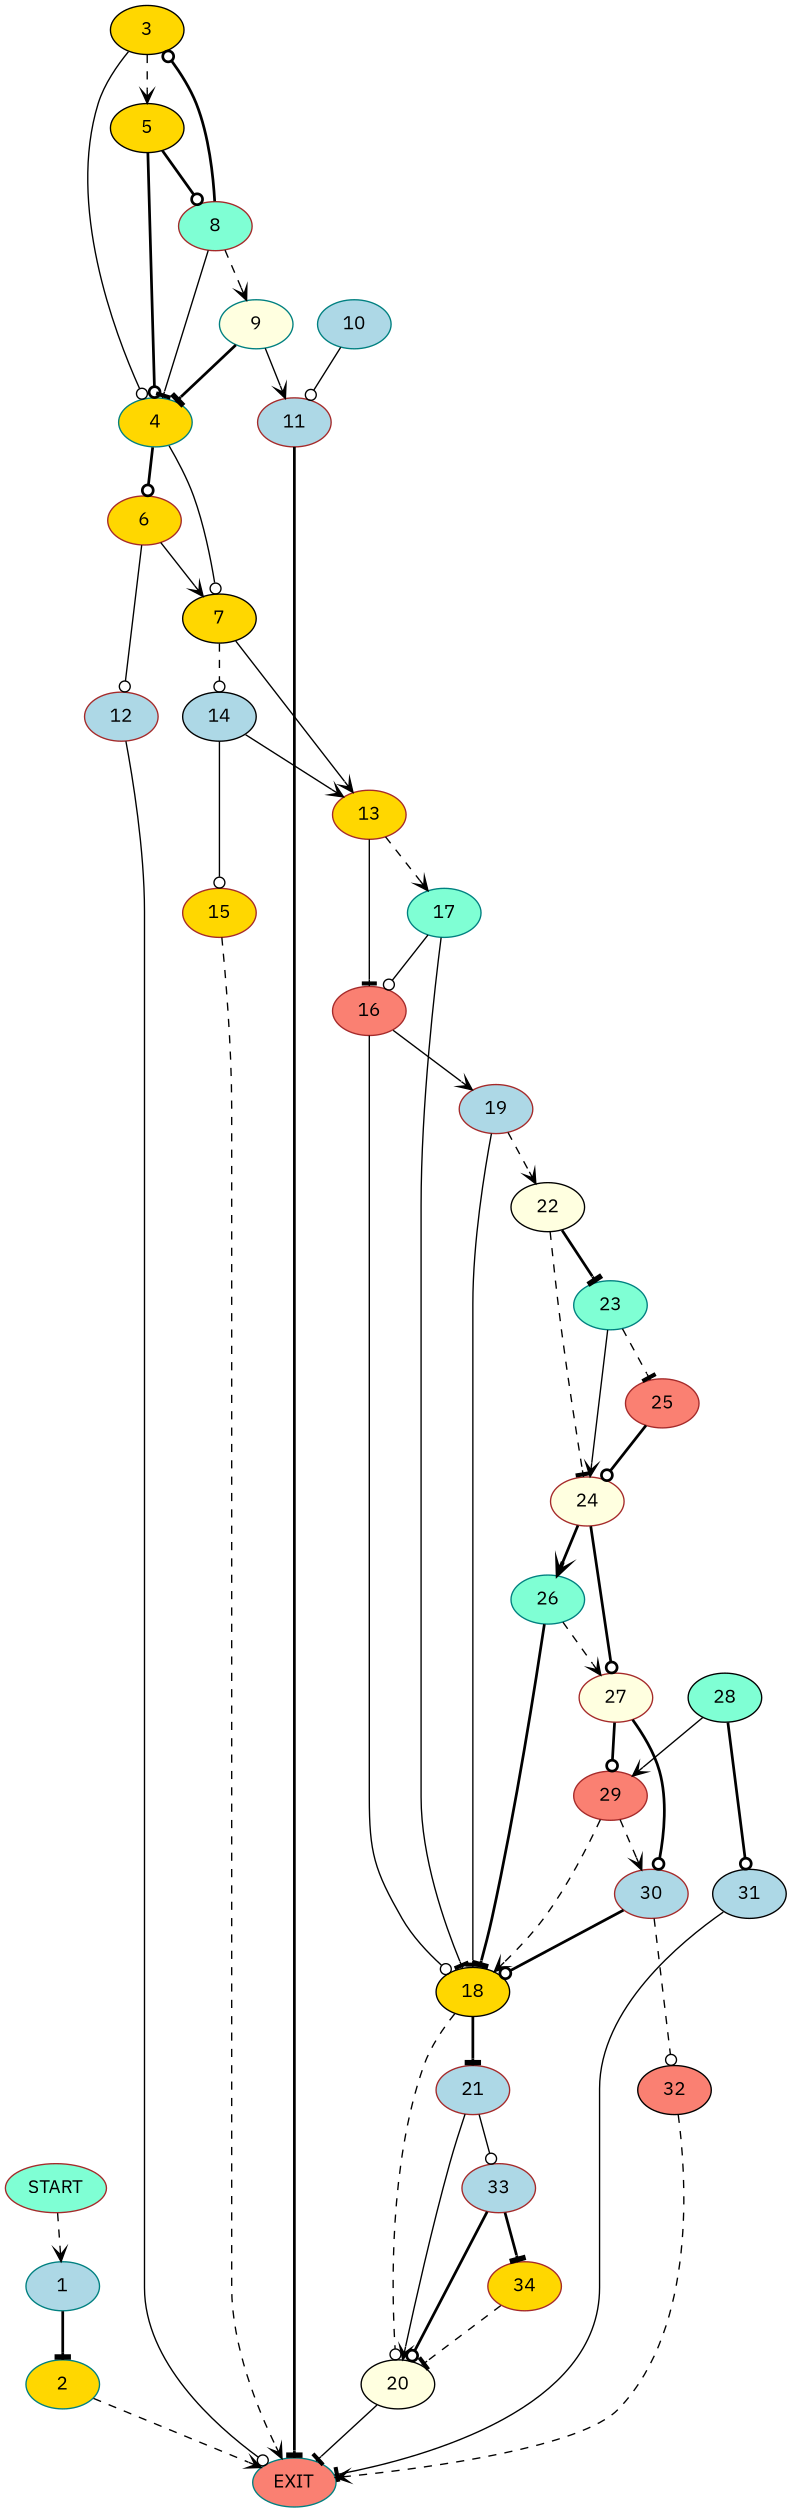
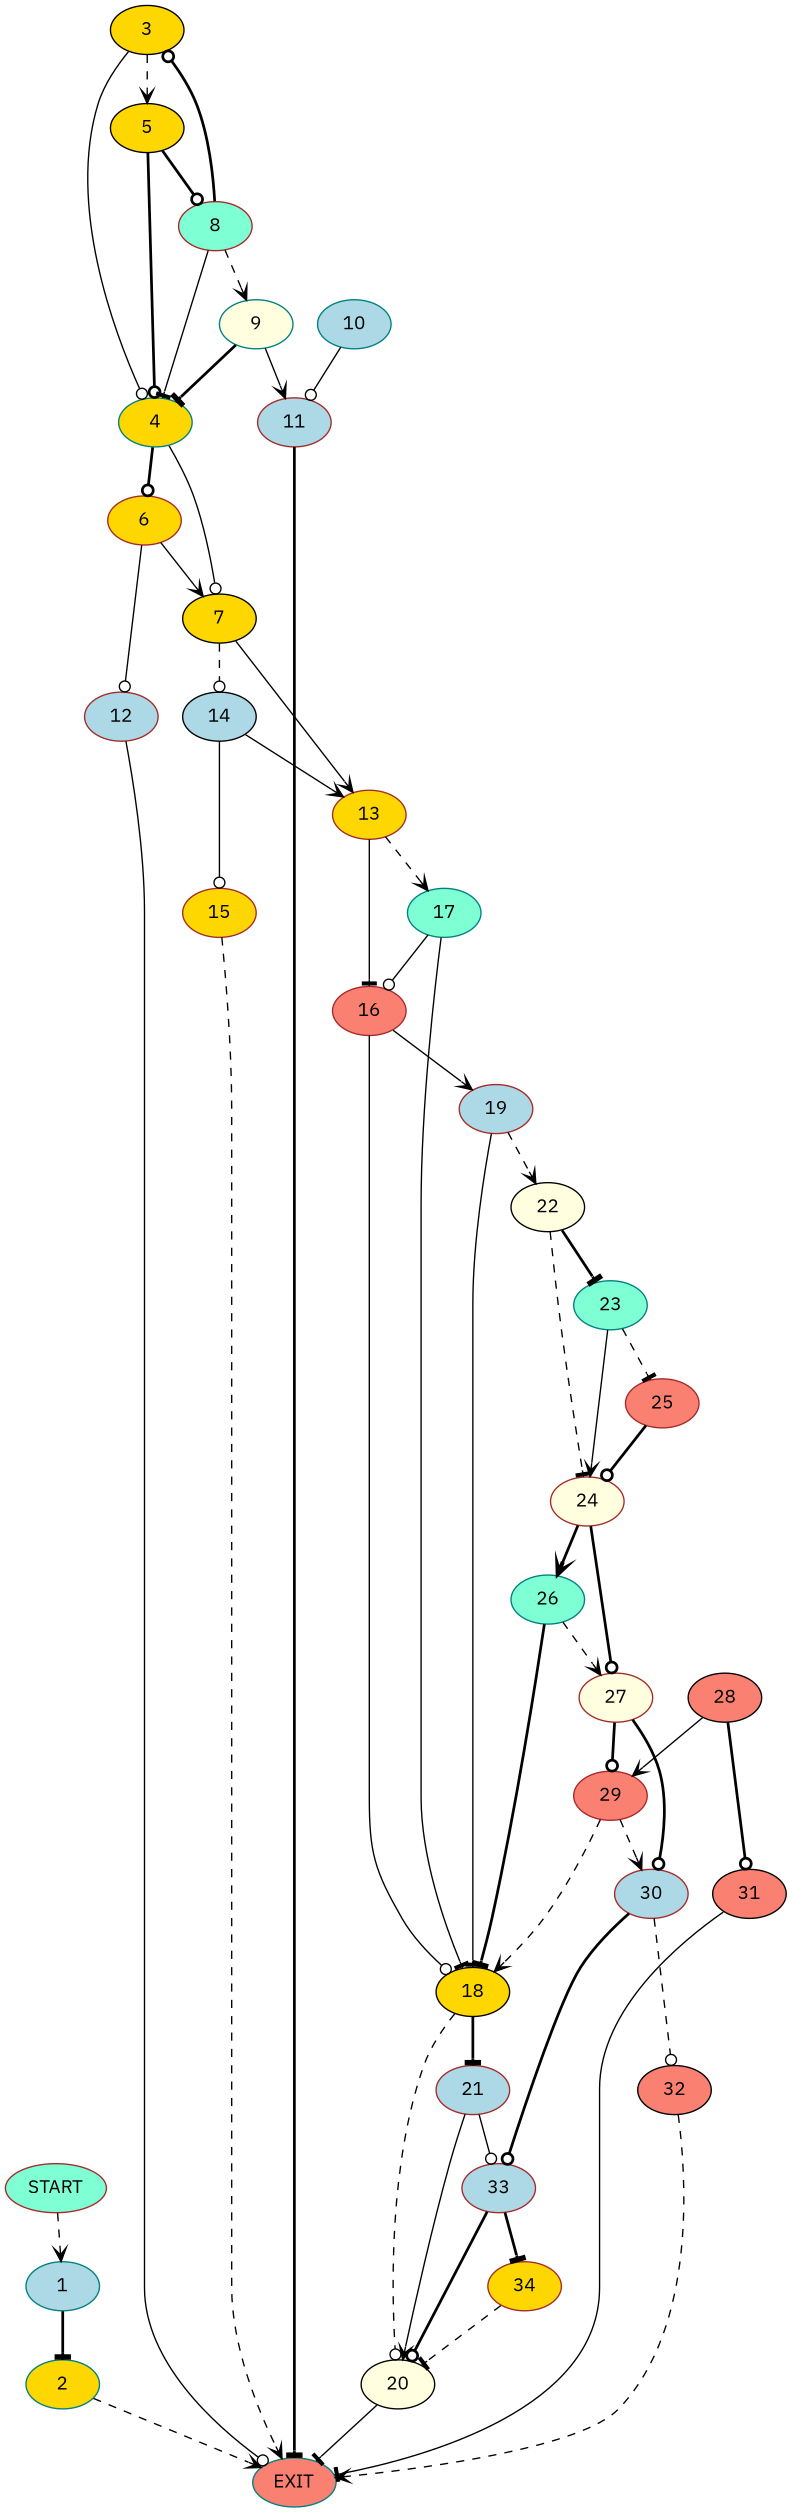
node "28": fillcolor aquamarine -> salmon
node "31": fillcolor lightblue -> salmon
edge "30" -> "18": now "30" -> "33"
